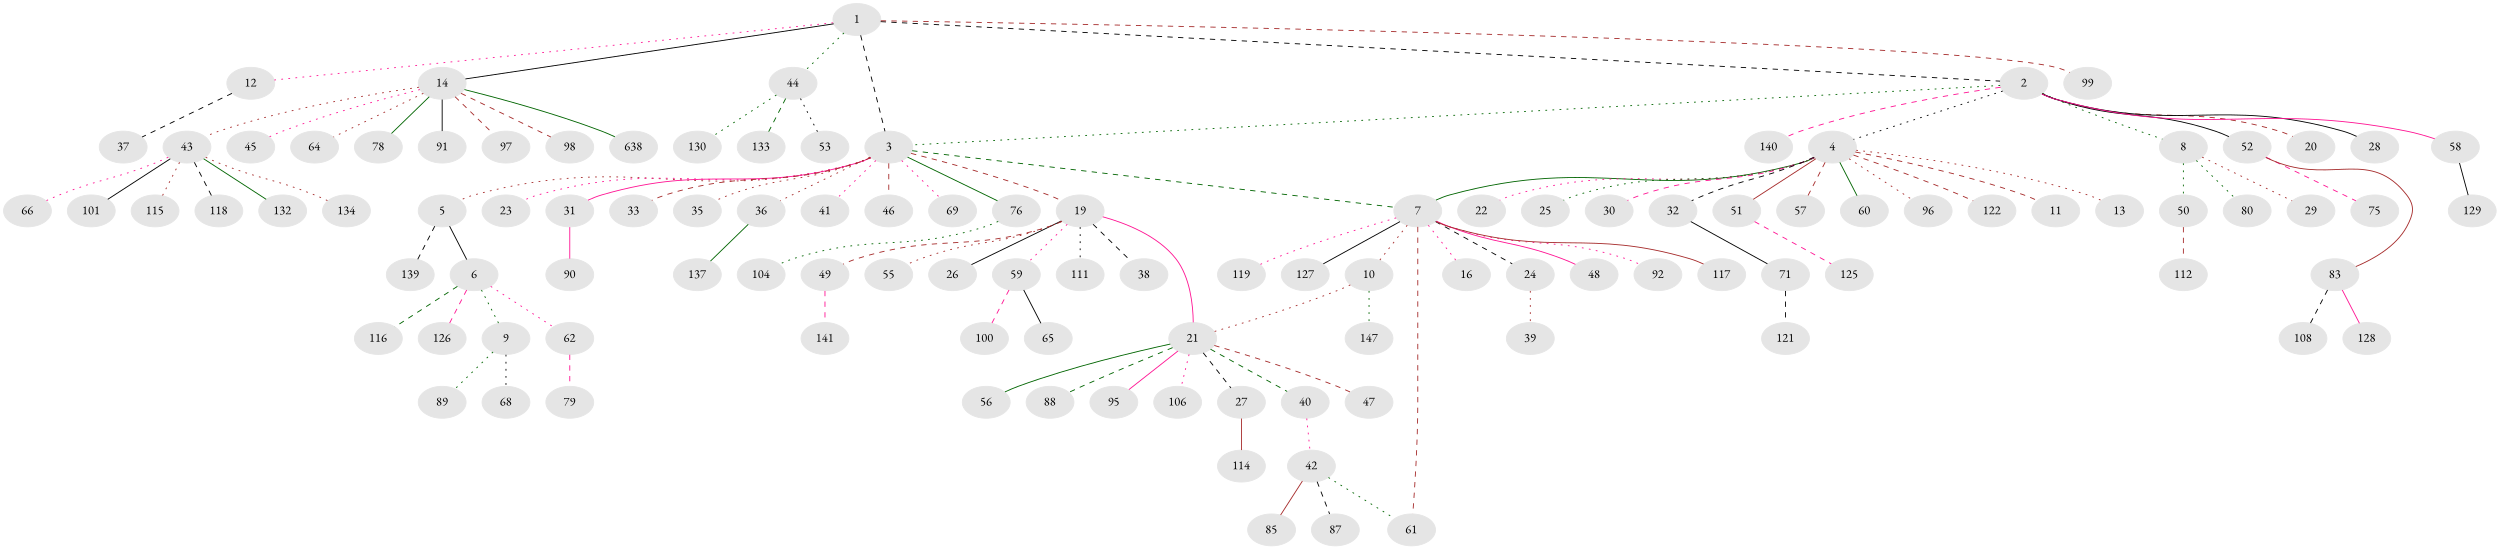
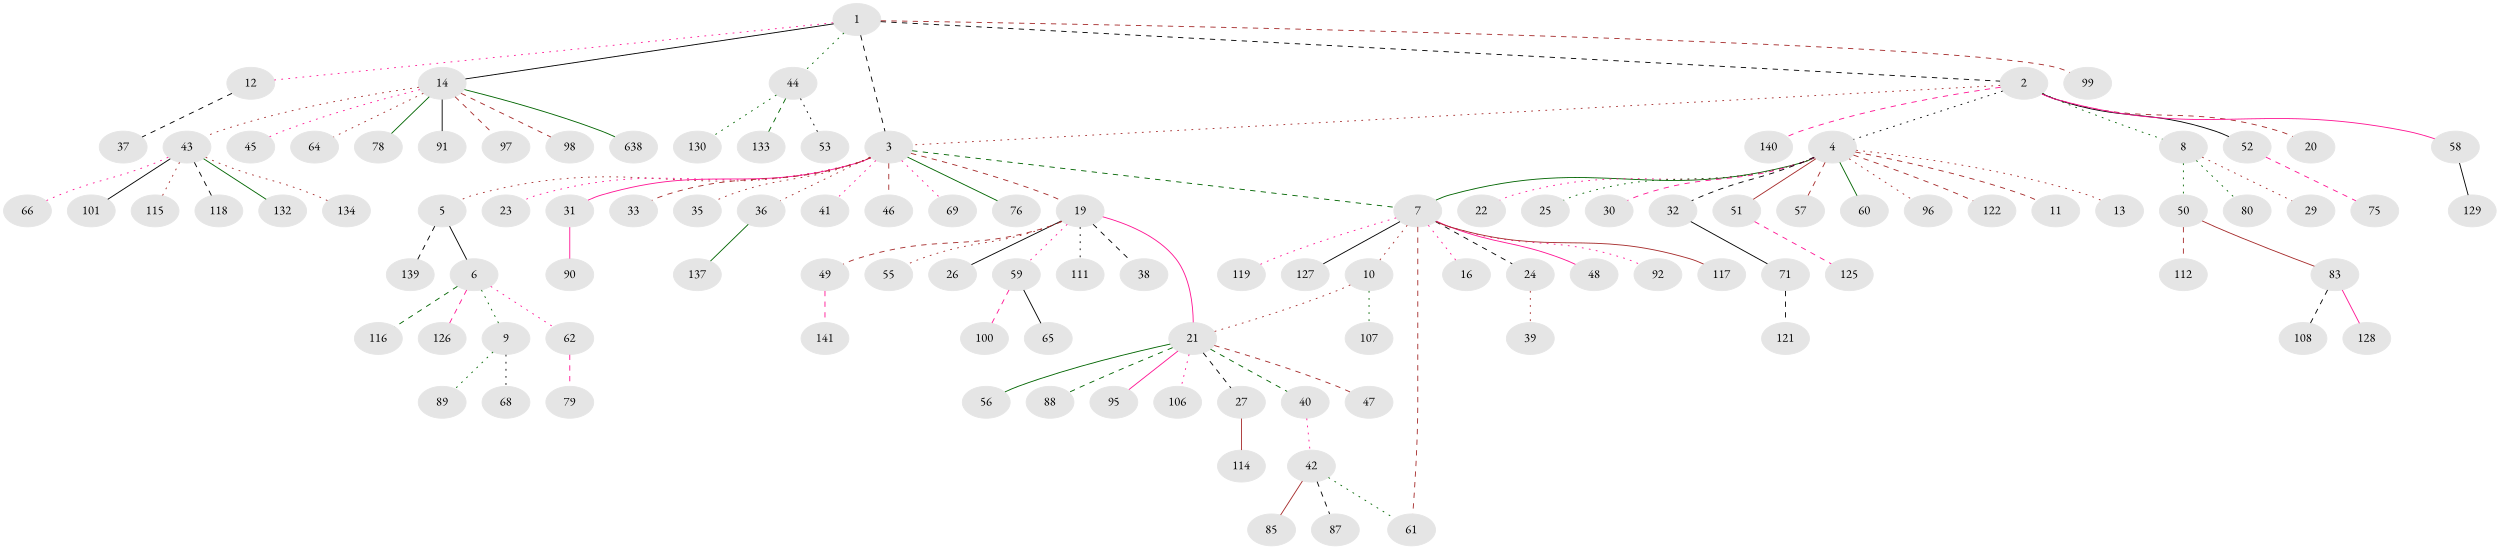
edge "2" -- "3": color darkgreen -> brown
node "28": removed
edge "52" -- "83": now "50" -- "83"
node "104": removed
node "147": label "147" -> "107"
